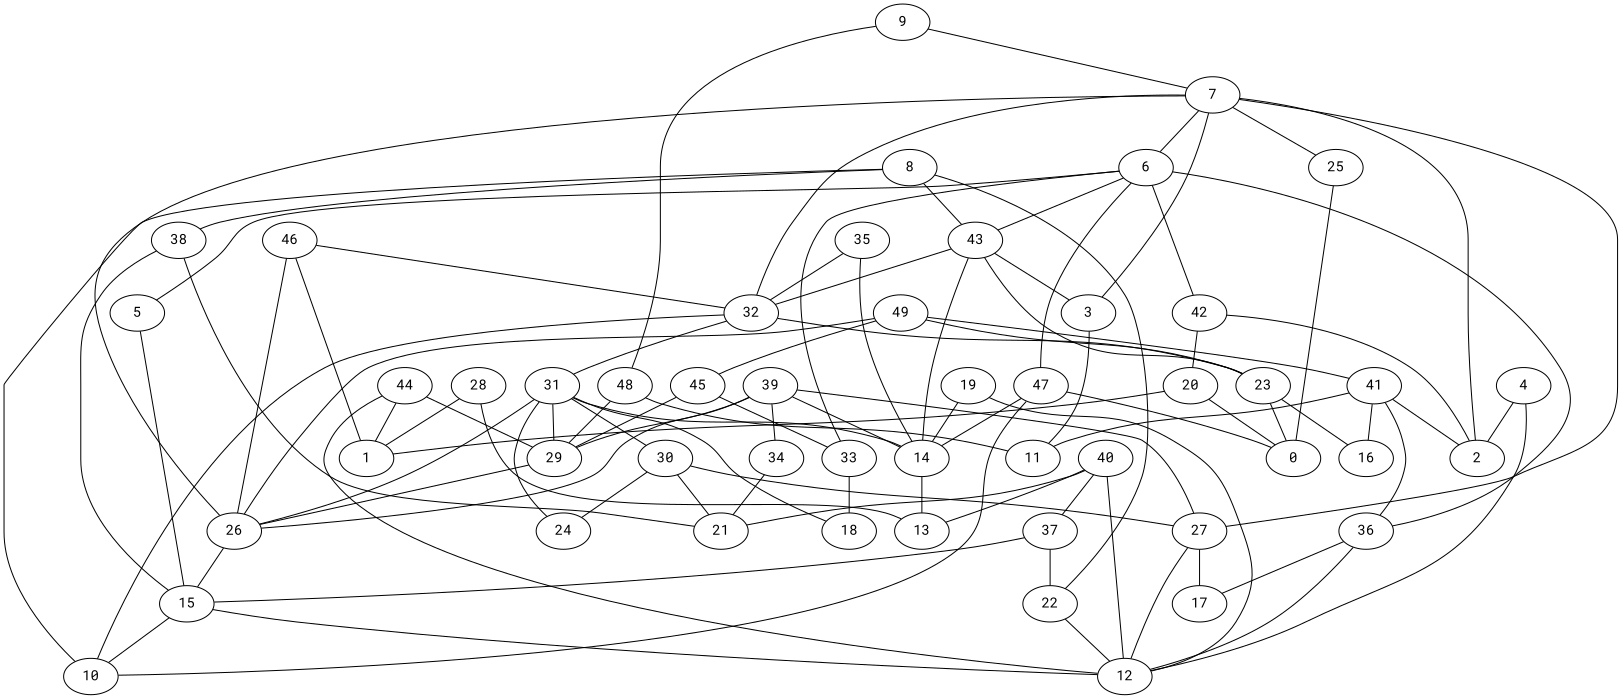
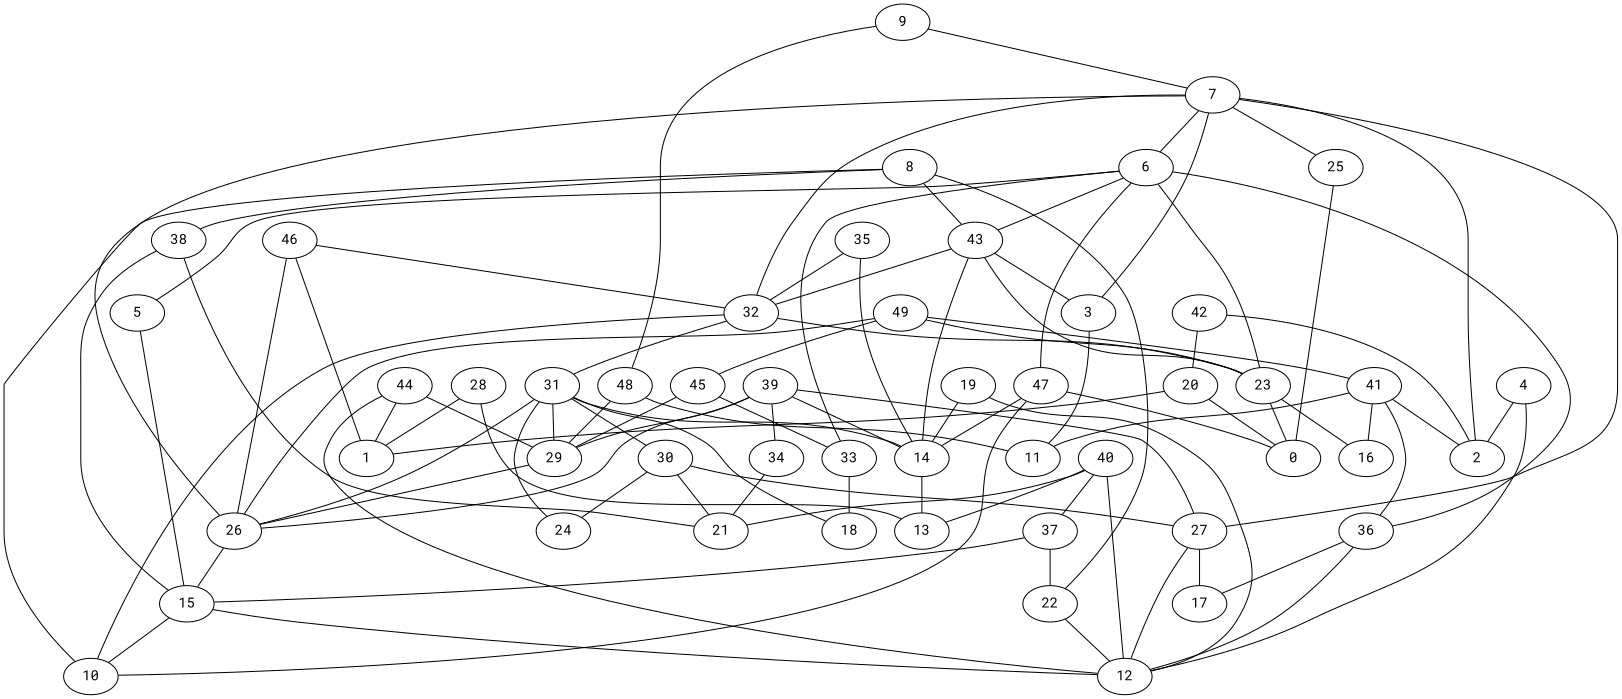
edge "6" -- "42": now "6" -- "23"
